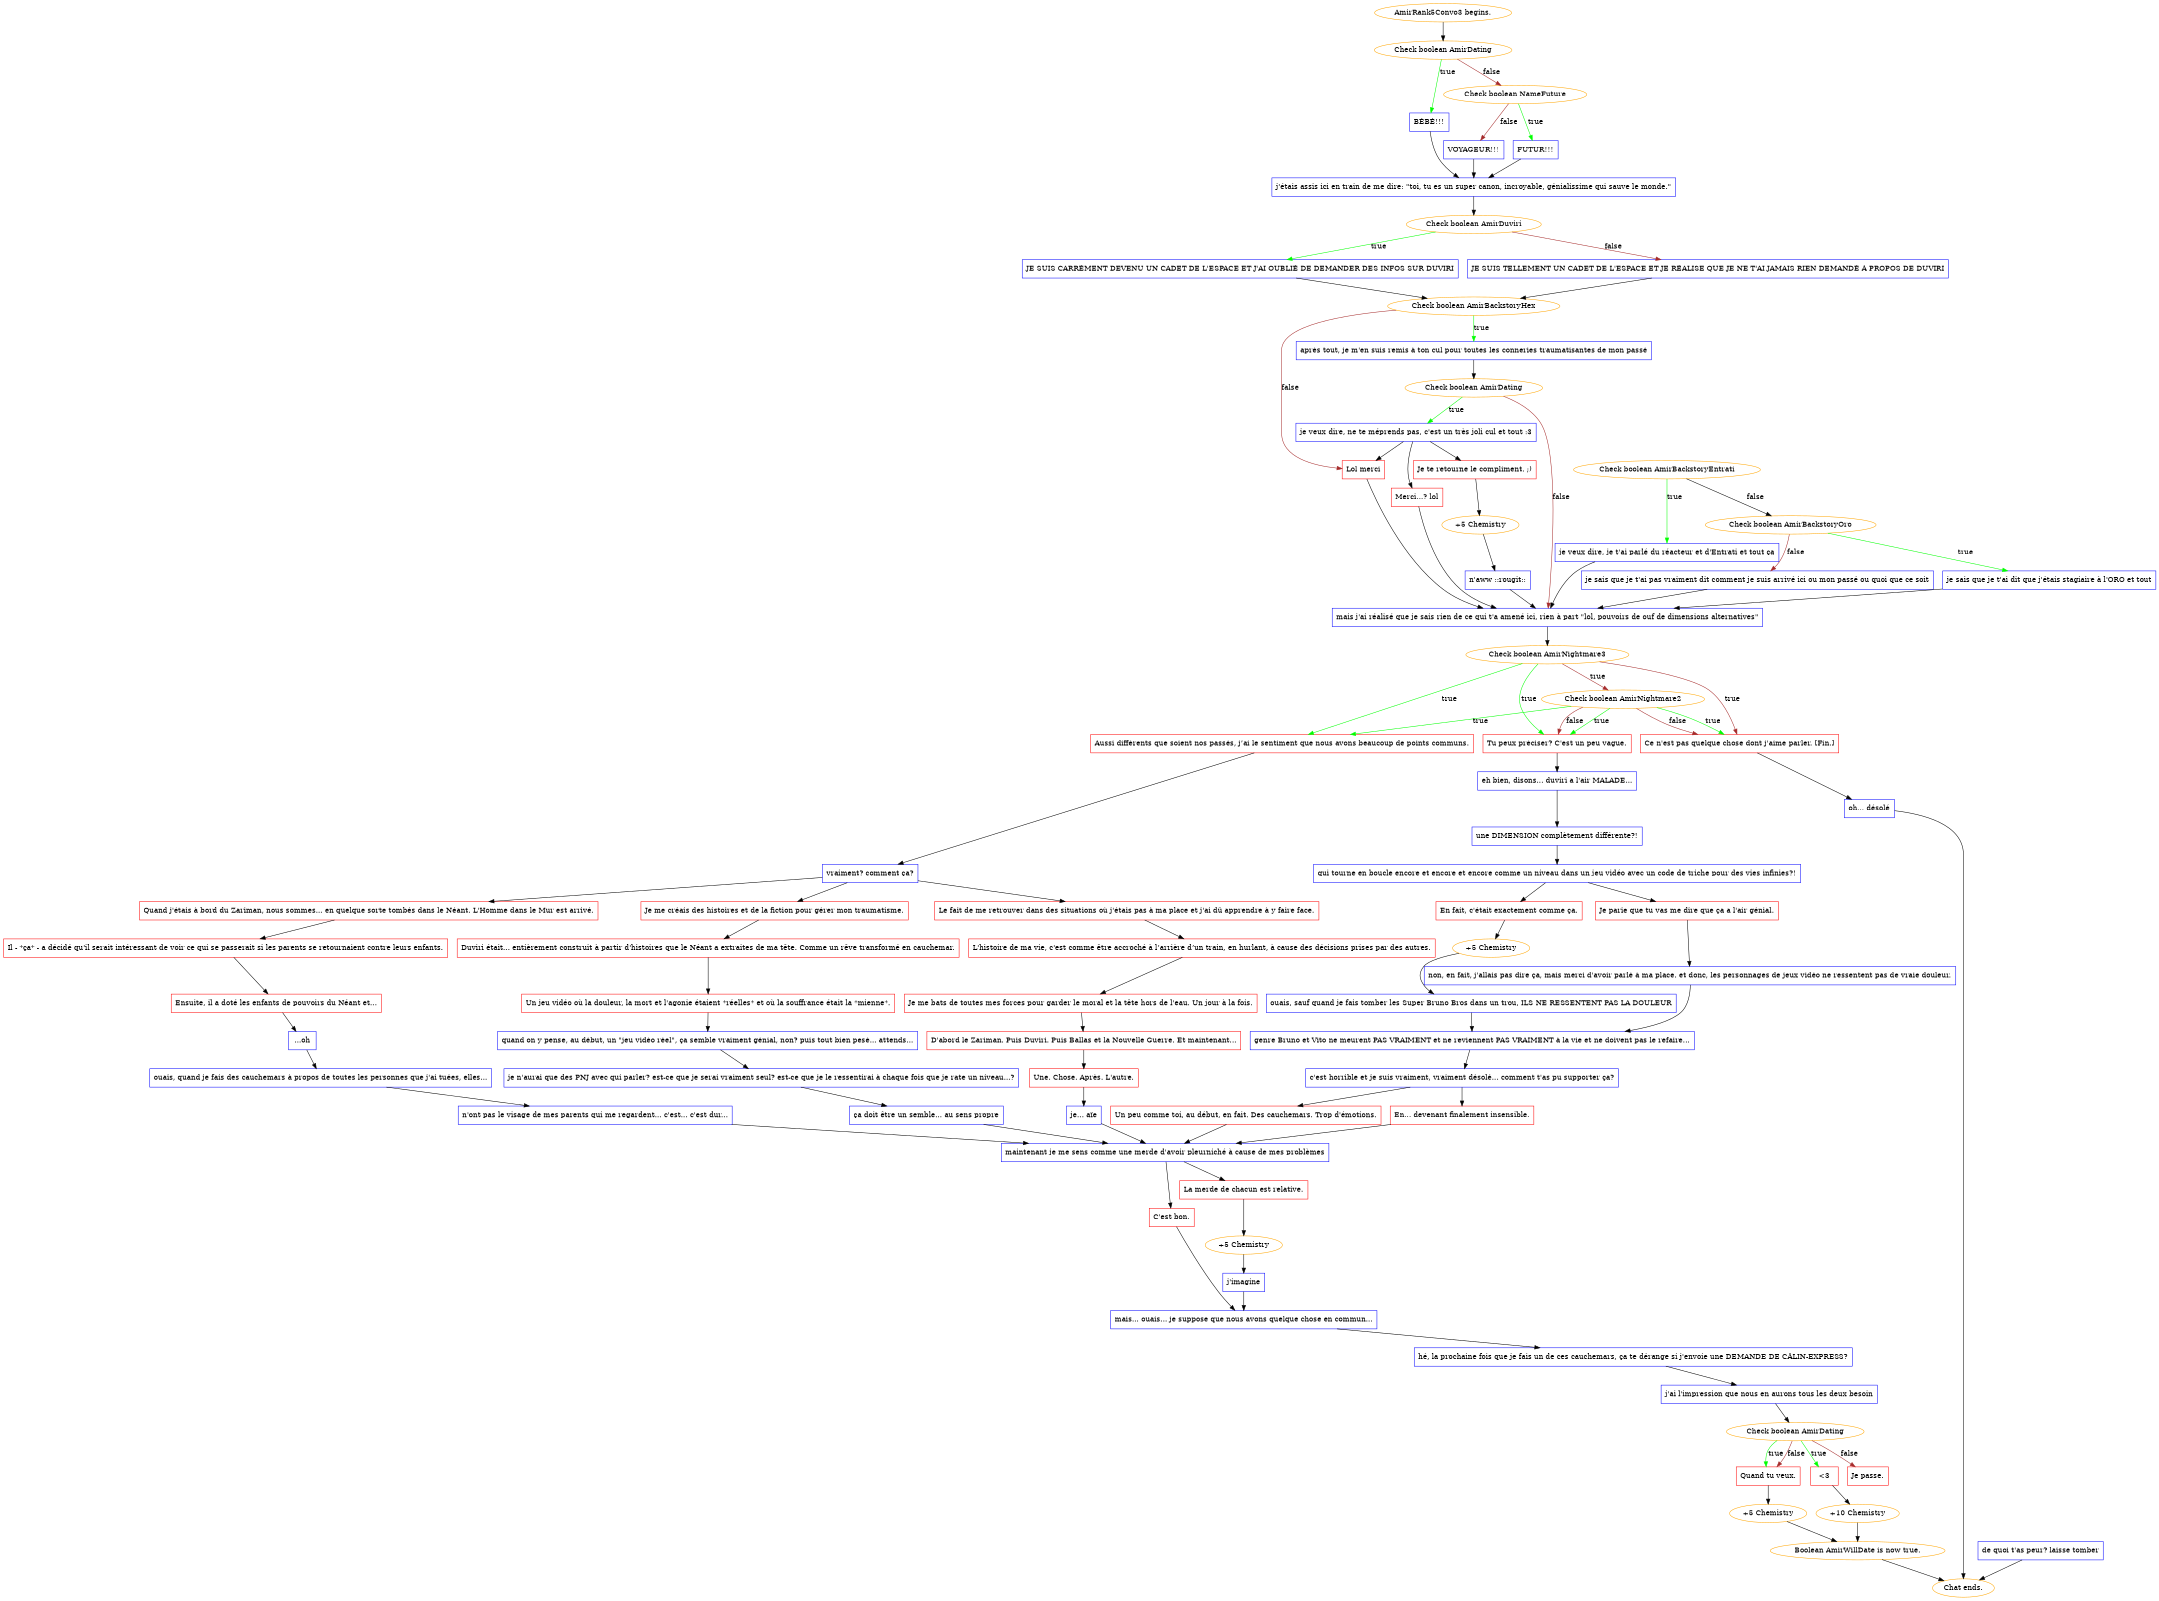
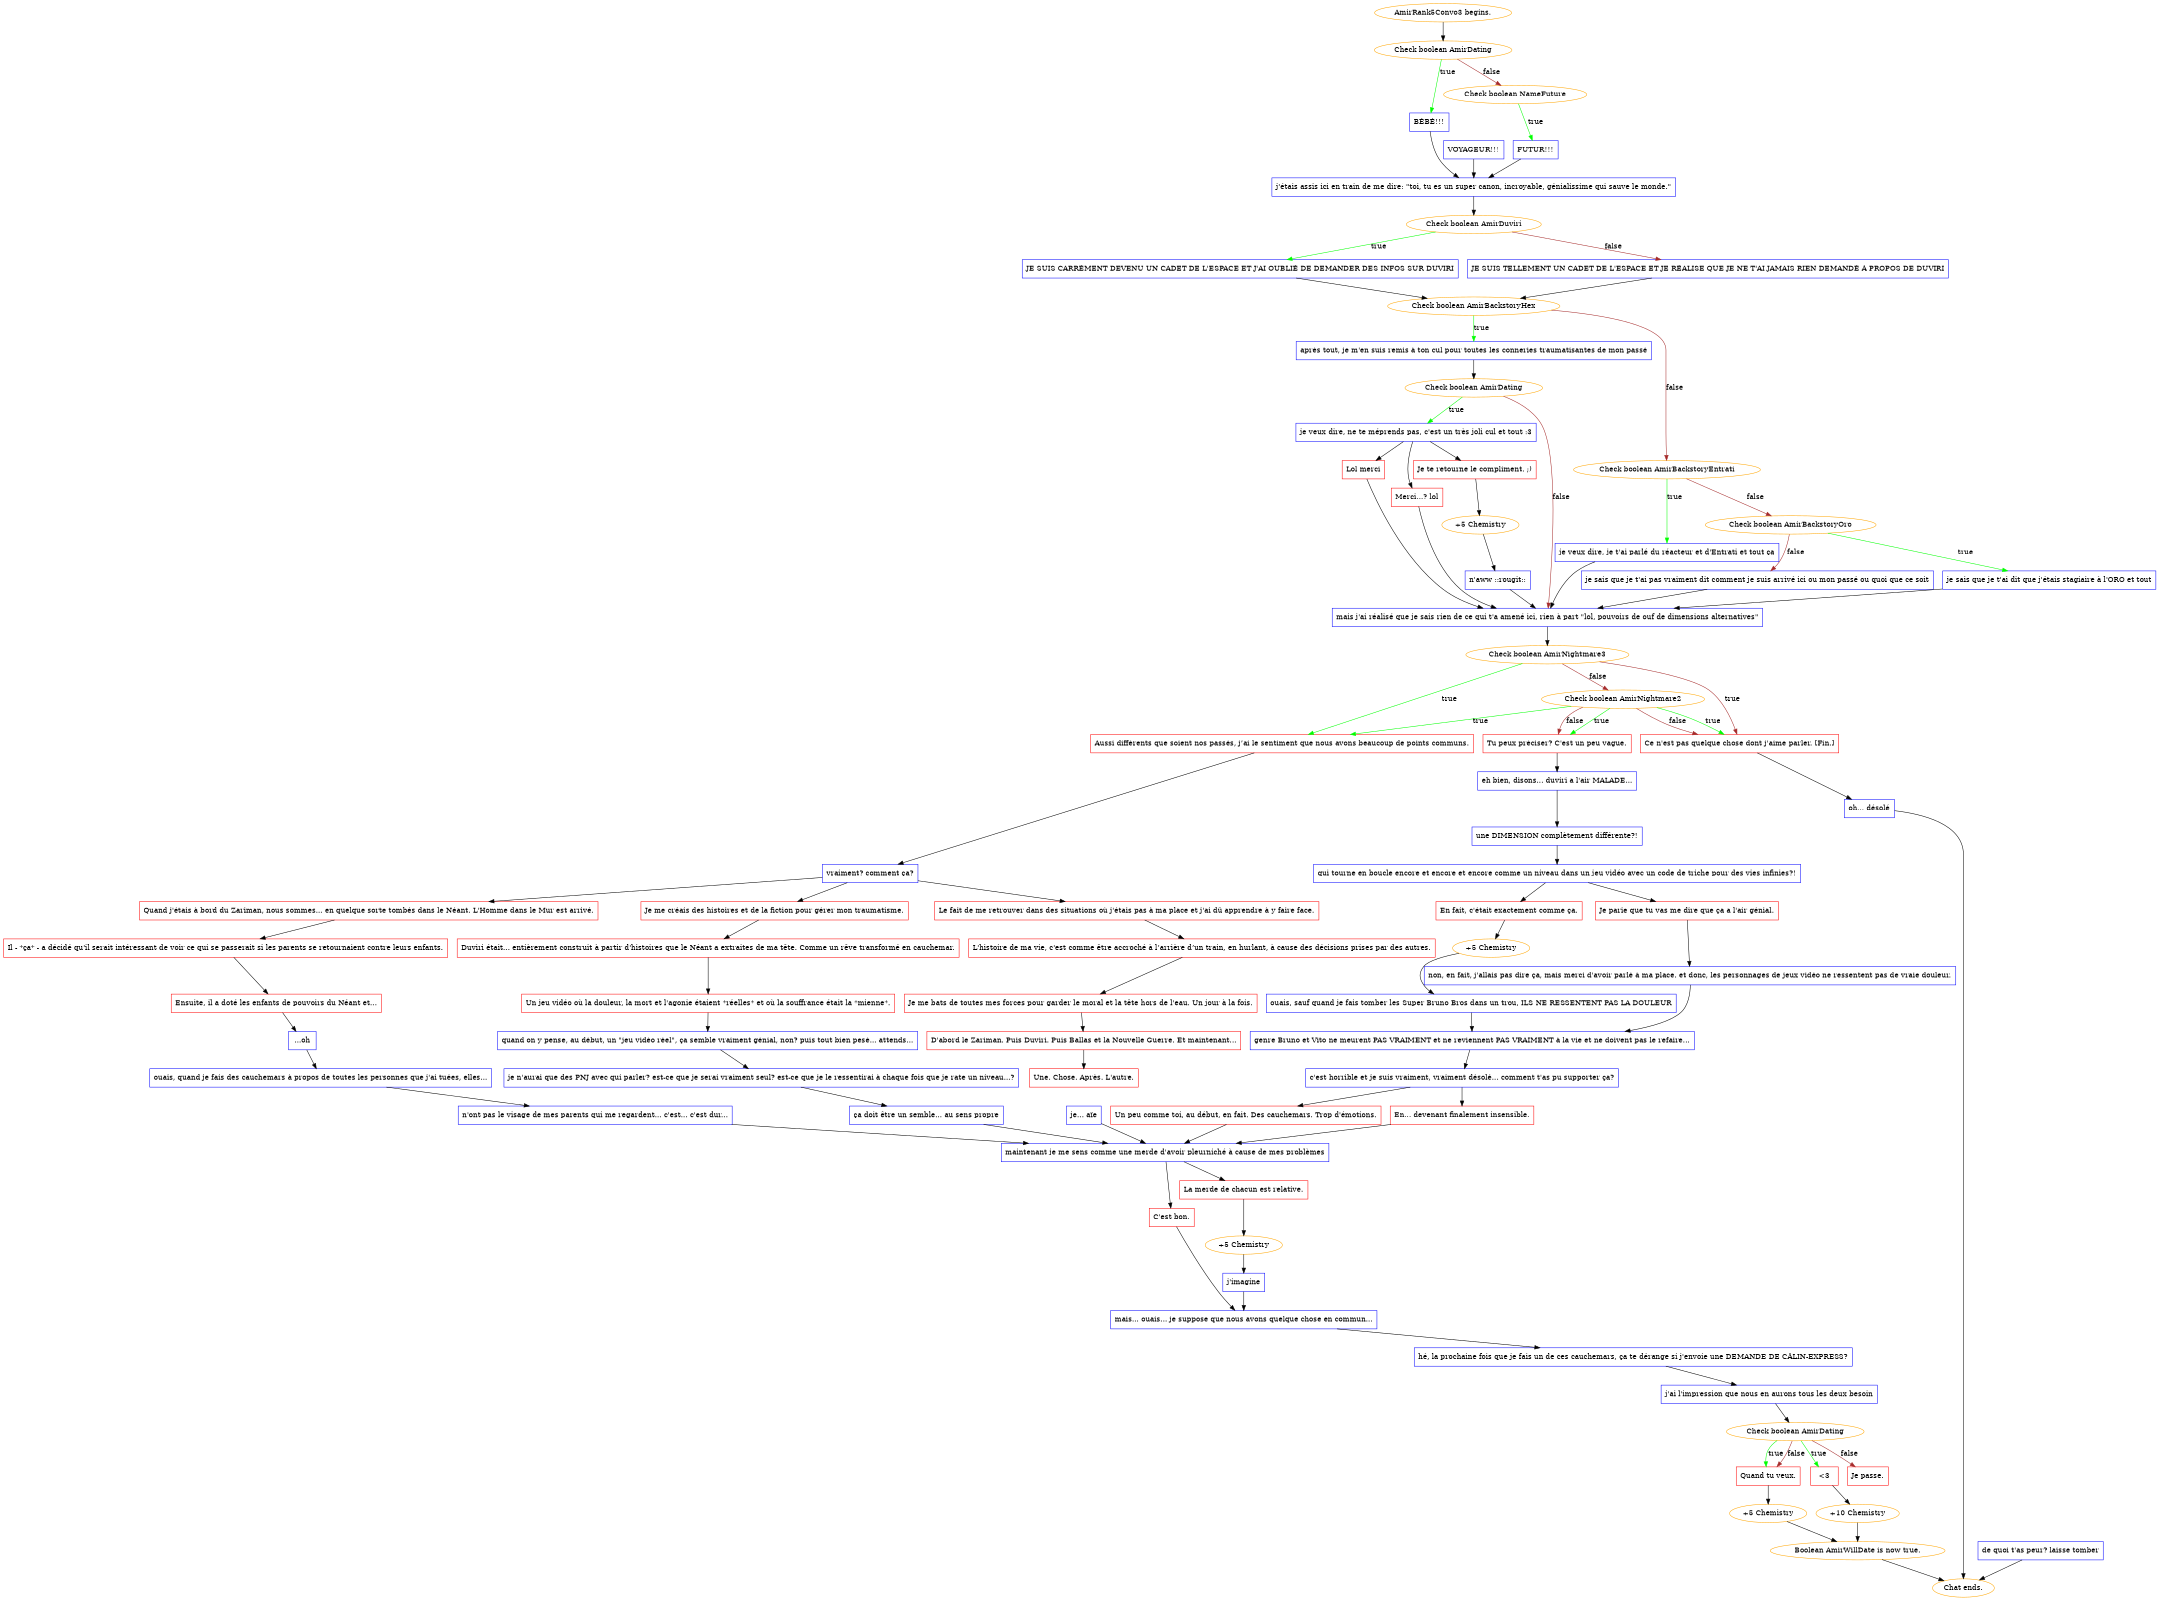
edge "Check boolean NameFuture" -> "VOYAGEUR!!!": removed, label "false"
edge "Check boolean AmirBackstoryHex" -> "Lol merci": now "Check boolean AmirBackstoryHex" -> "Check boolean AmirBackstoryEntrati"
edge "Check boolean AmirBackstoryEntrati" -> "Check boolean AmirBackstoryOro": color black -> brown
edge "Check boolean AmirNightmare3" -> "Check boolean AmirNightmare2": label "true" -> "false"
edge "Check boolean AmirNightmare3" -> "Tu peux préciser? C'est un peu vague.": removed, label "true"
edge "Une. Chose. Après. L'autre." -> "je... aïe": removed
